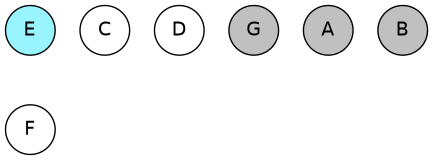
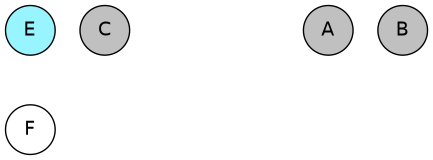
node "C": fillcolor white -> gray
node "D": removed
node "G": removed
